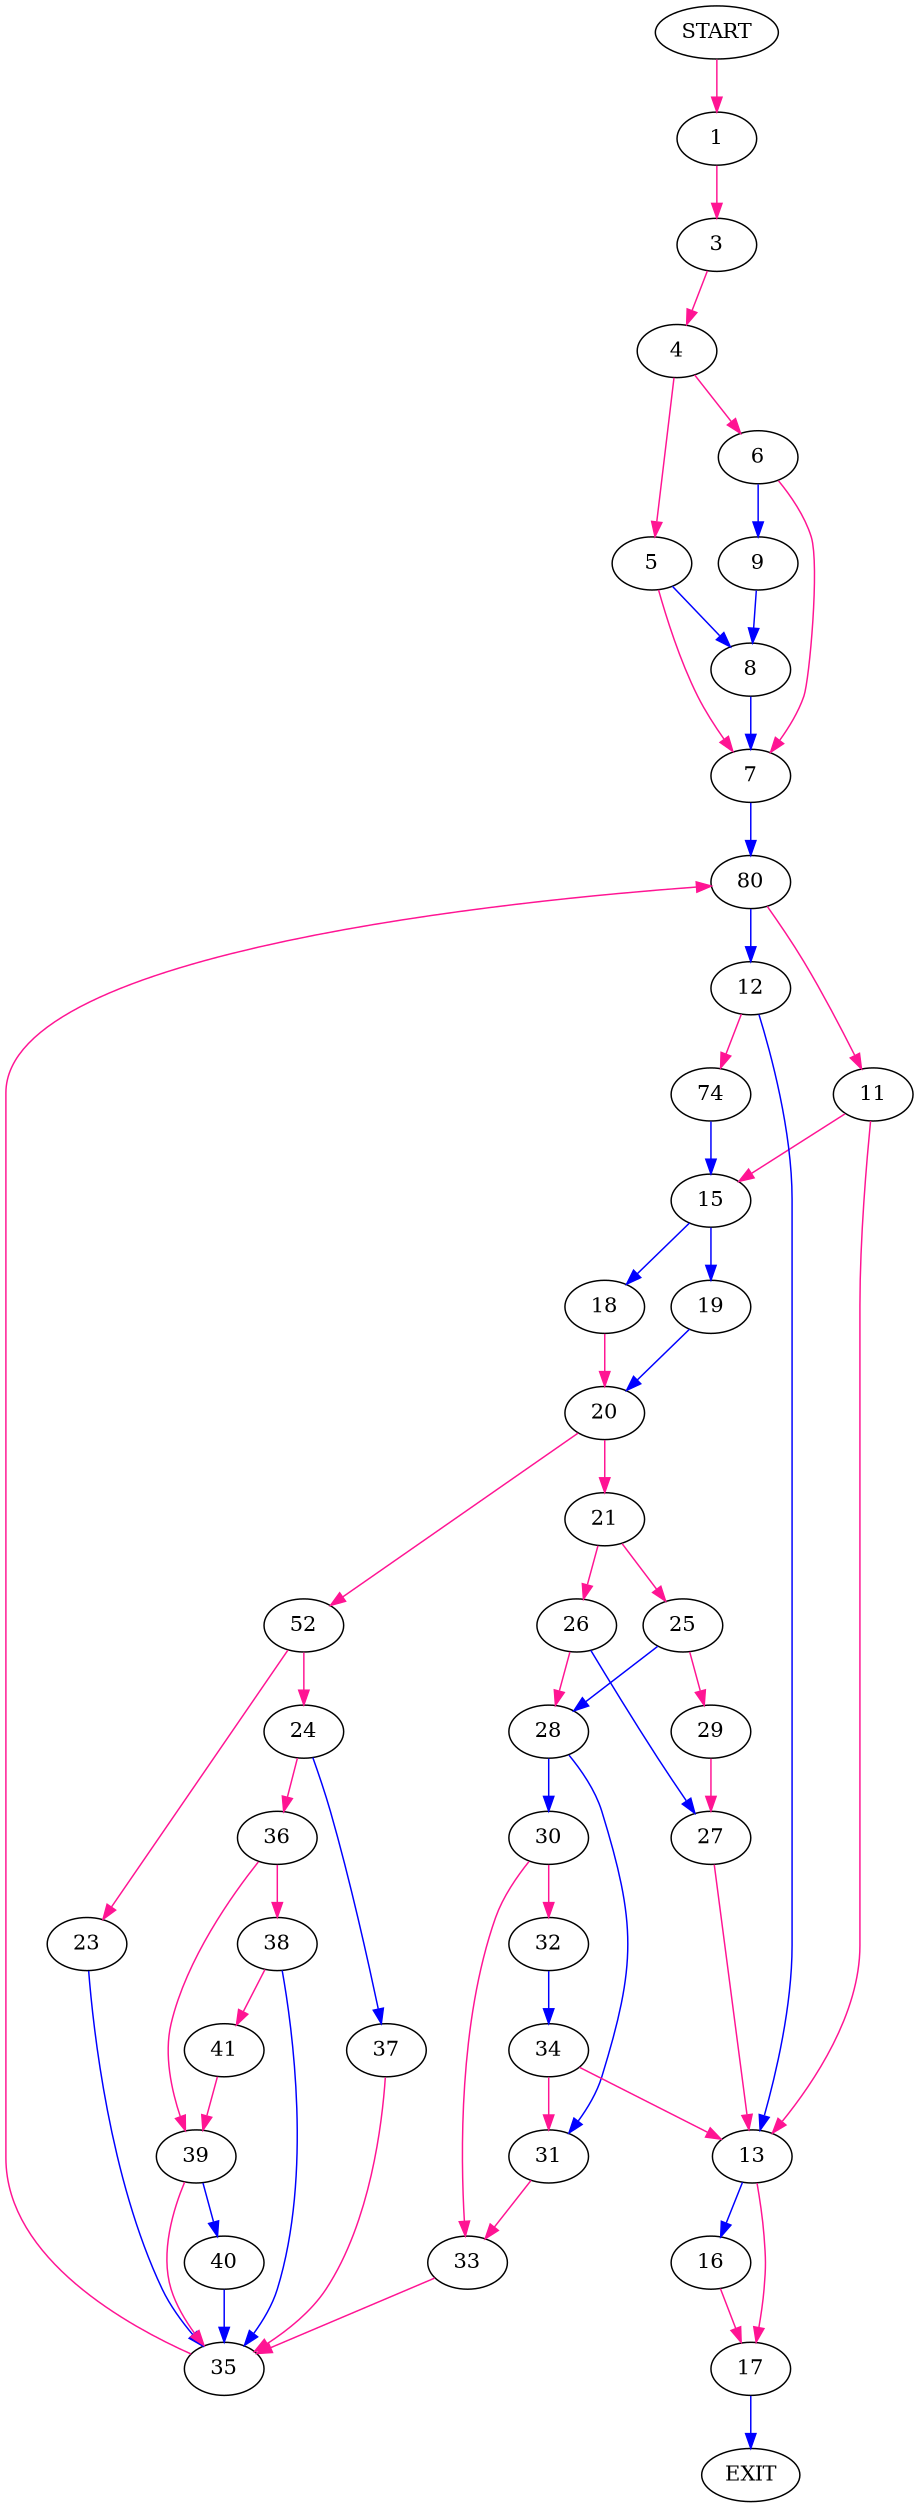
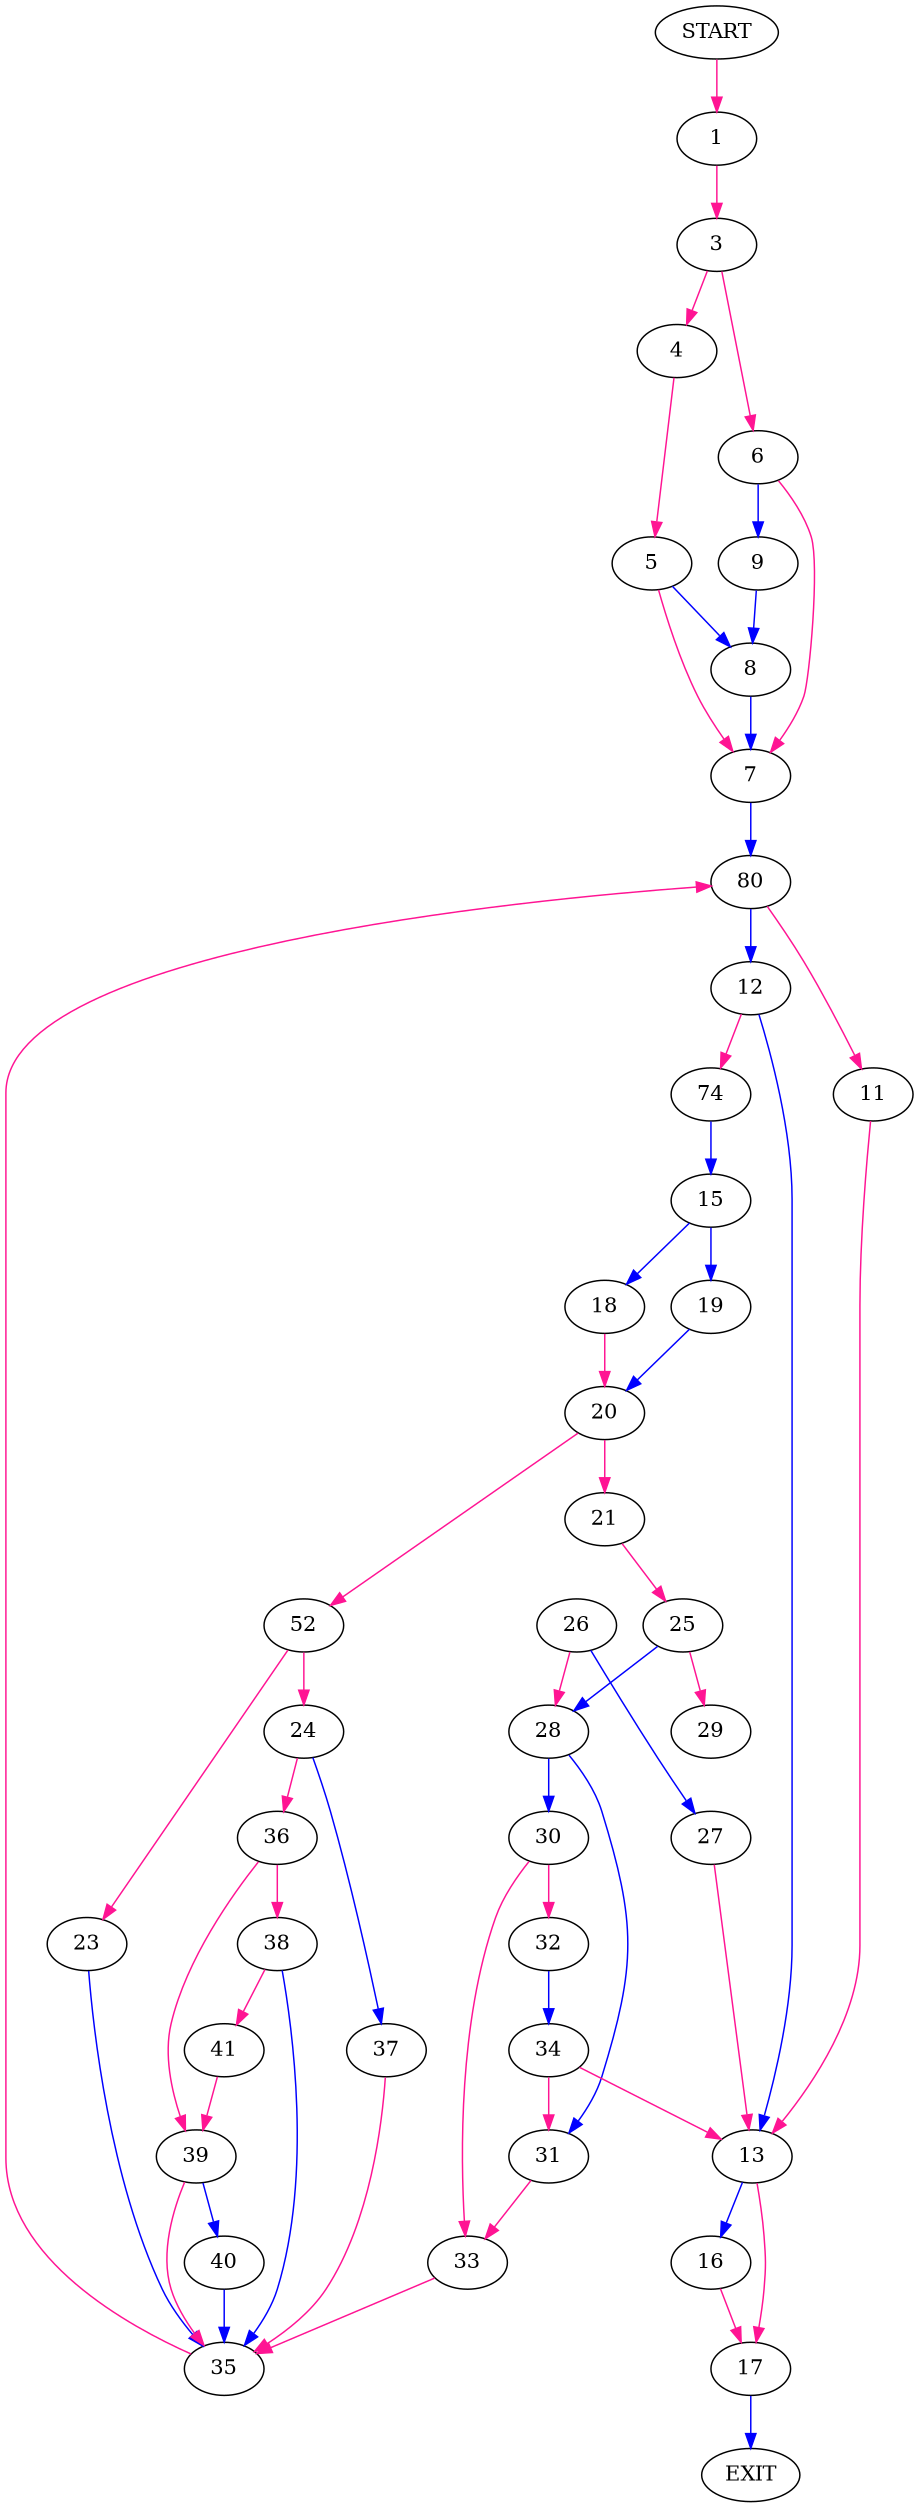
edge "4" -> "6": now "3" -> "6"
edge "11" -> "15": removed
edge "21" -> "26": removed
edge "29" -> "27": removed
